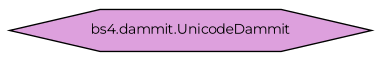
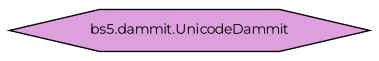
node "bs4.dammit.UnicodeDammit": label "bs4.dammit.UnicodeDammit" -> "bs5.dammit.UnicodeDammit"
